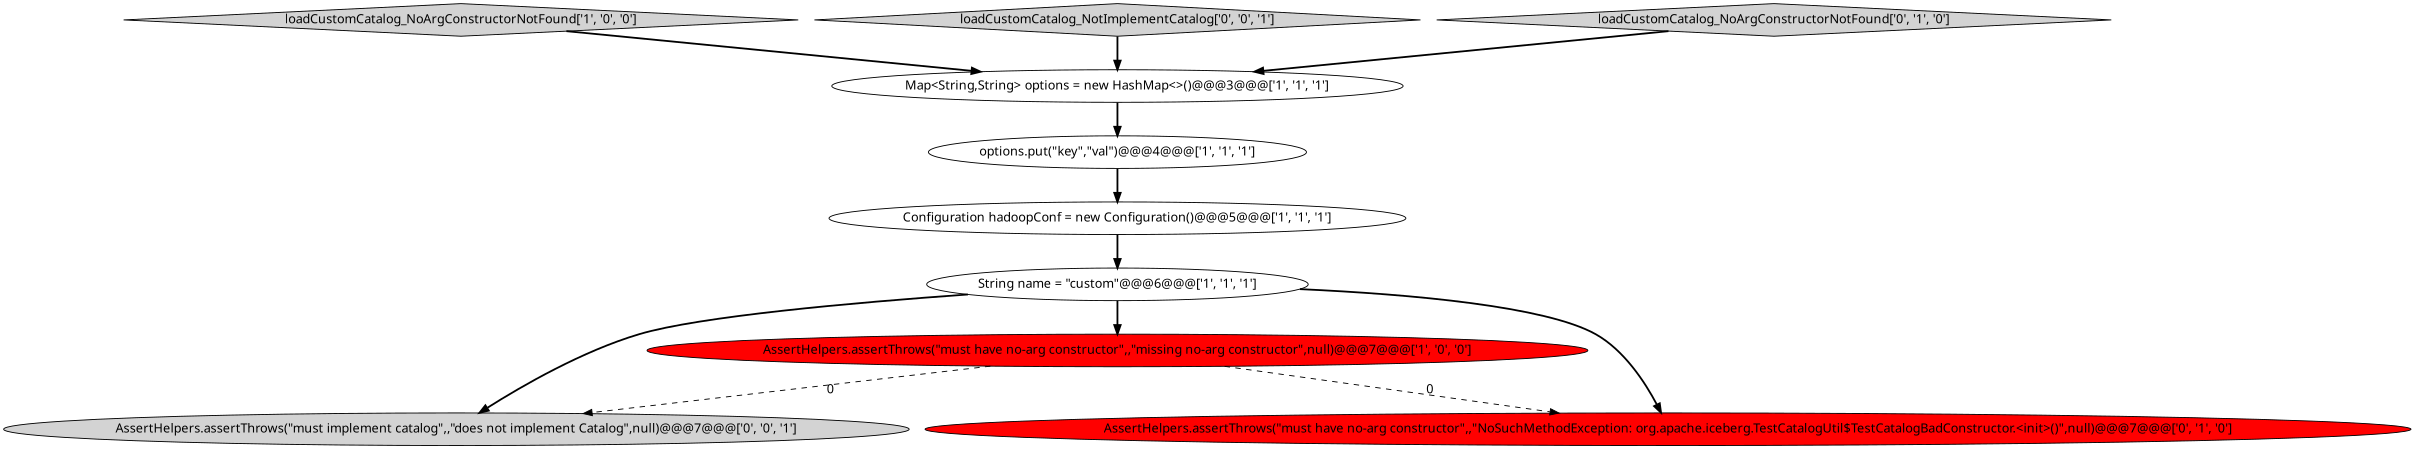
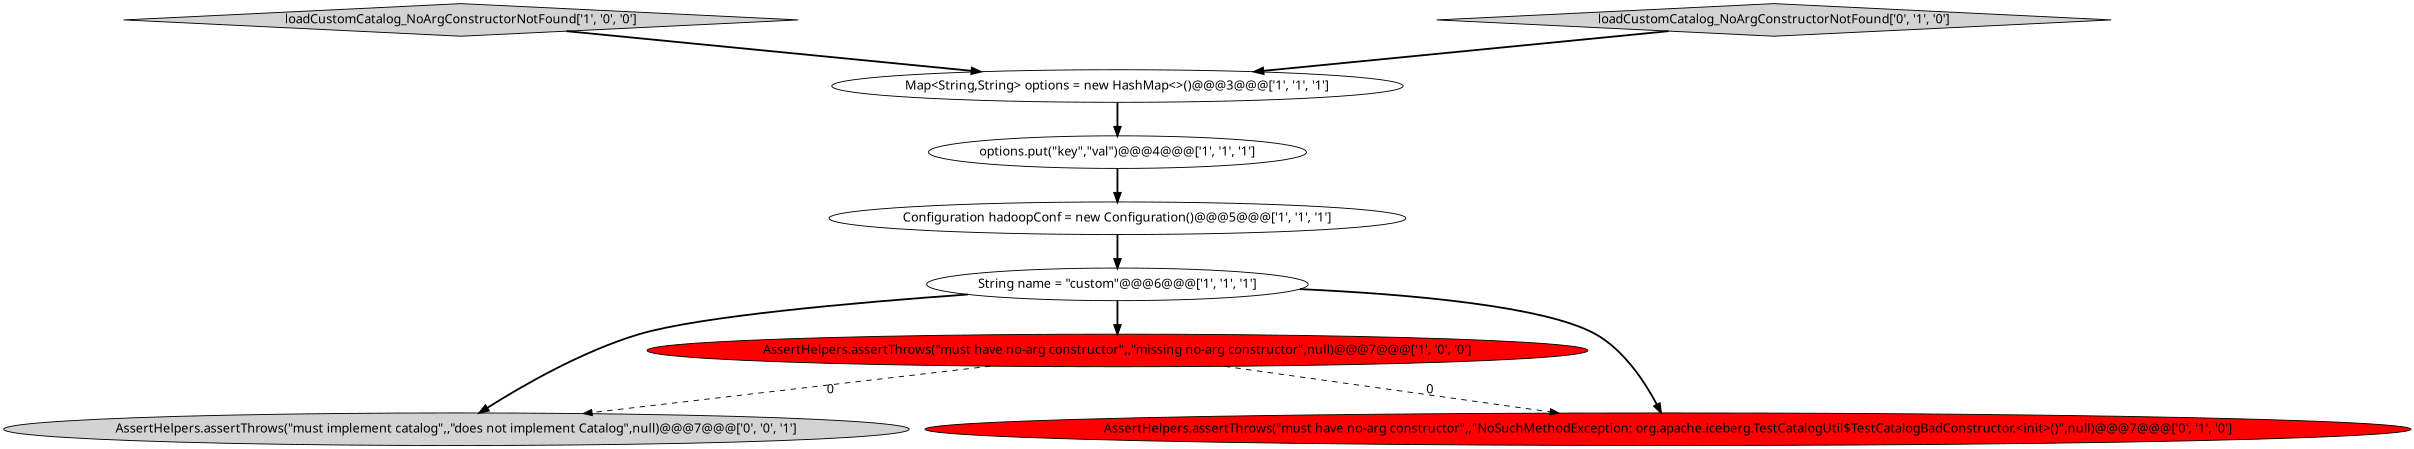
node "loadCustomCatalog_NotImplementCatalog['0', '0', '1']": removed
